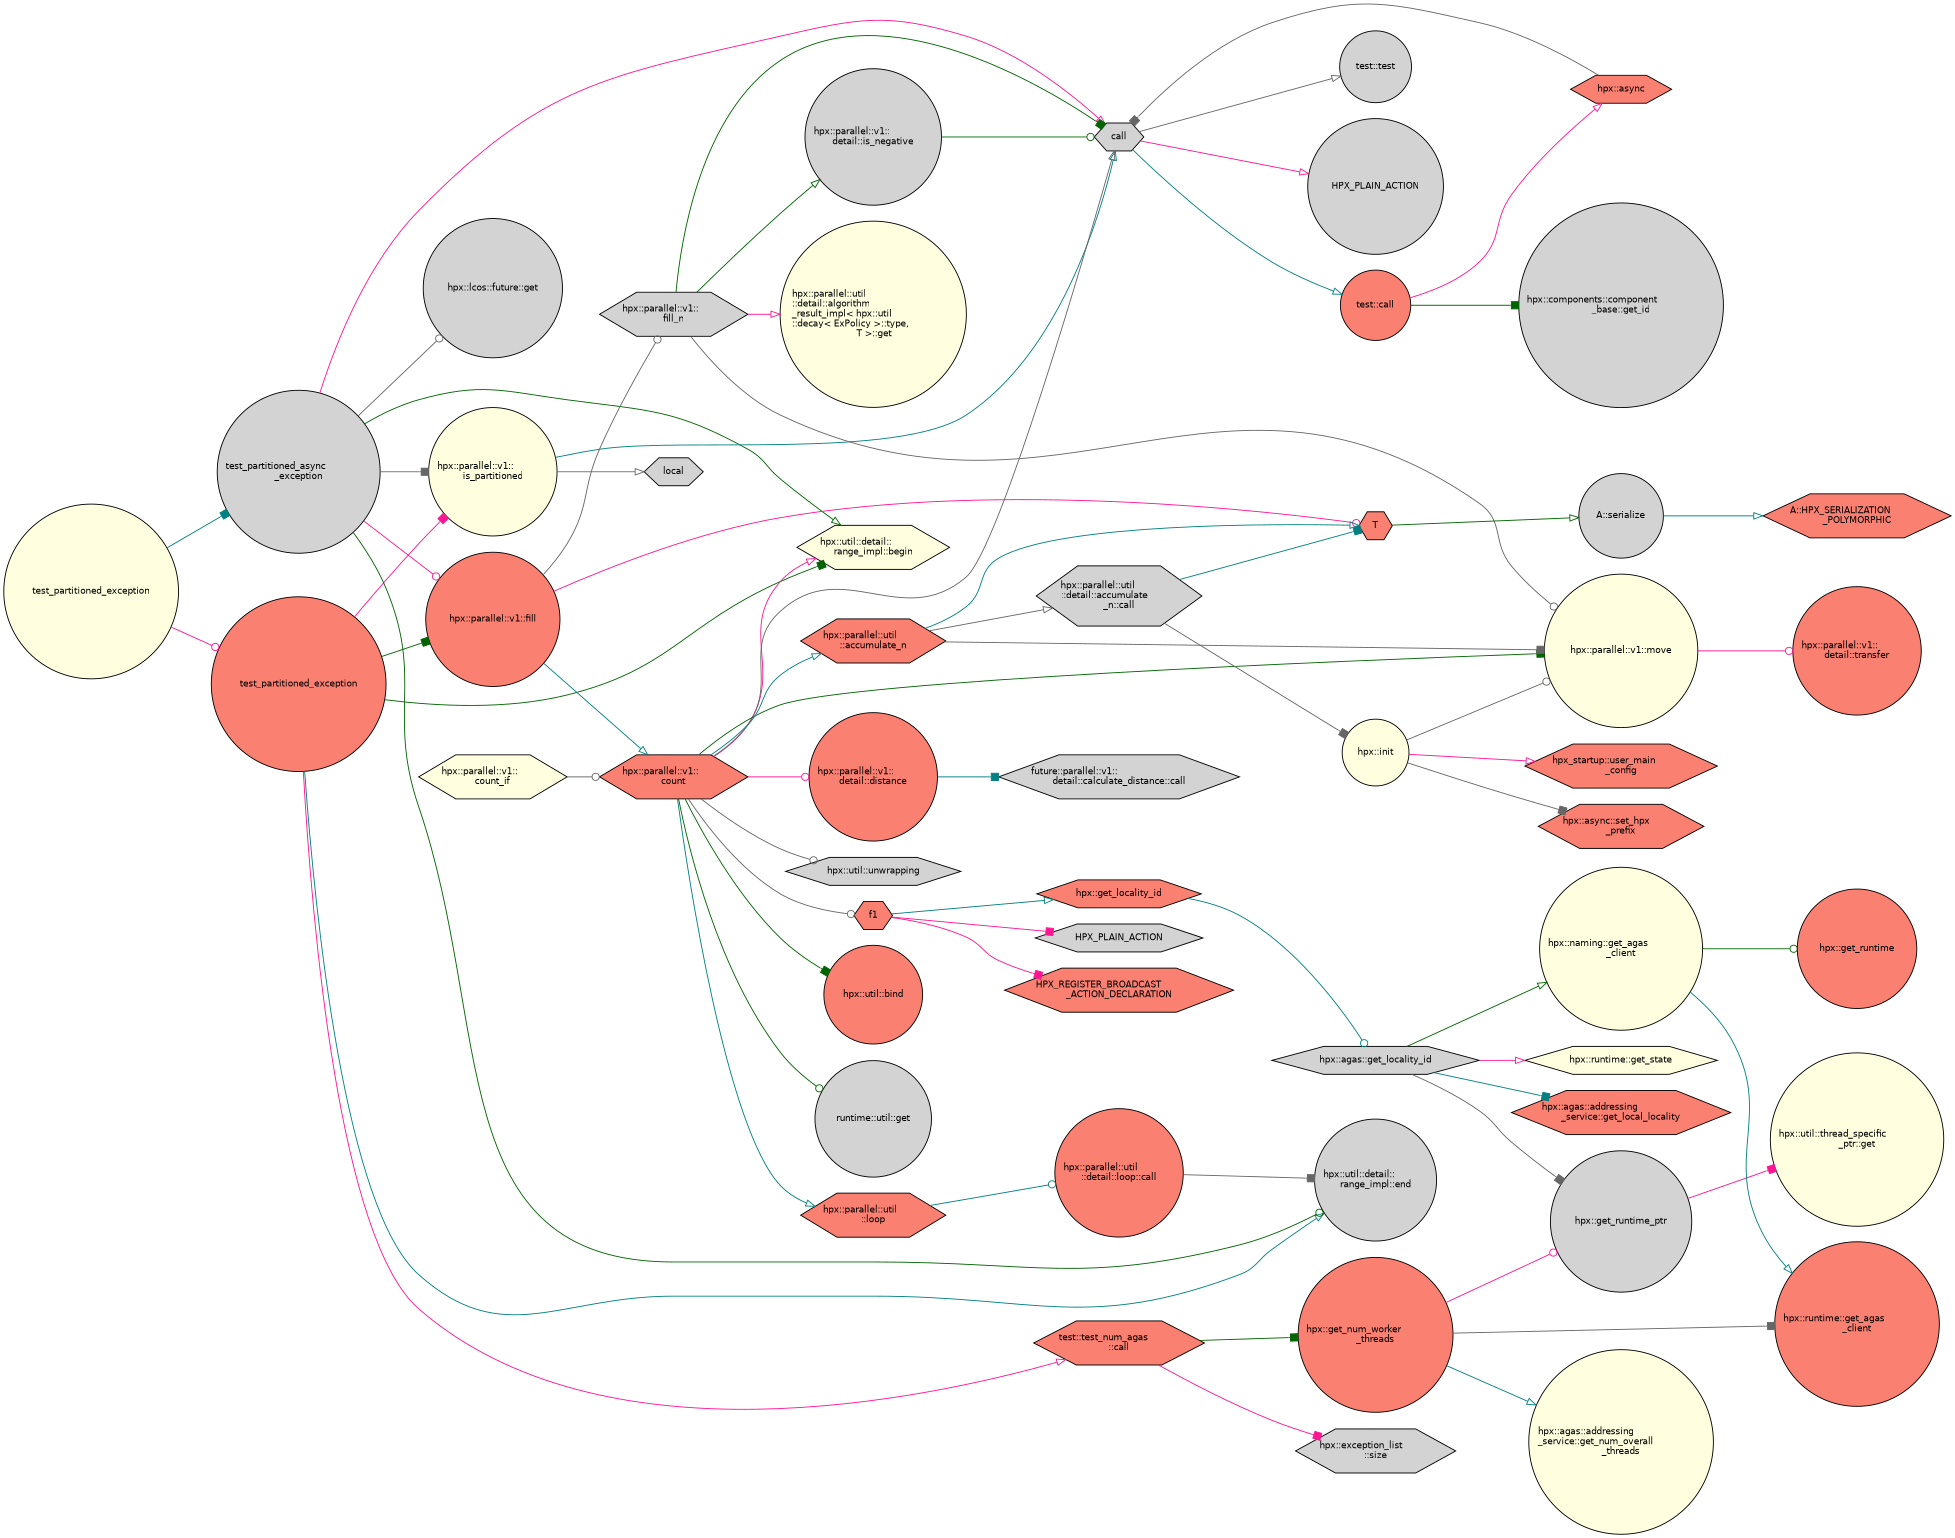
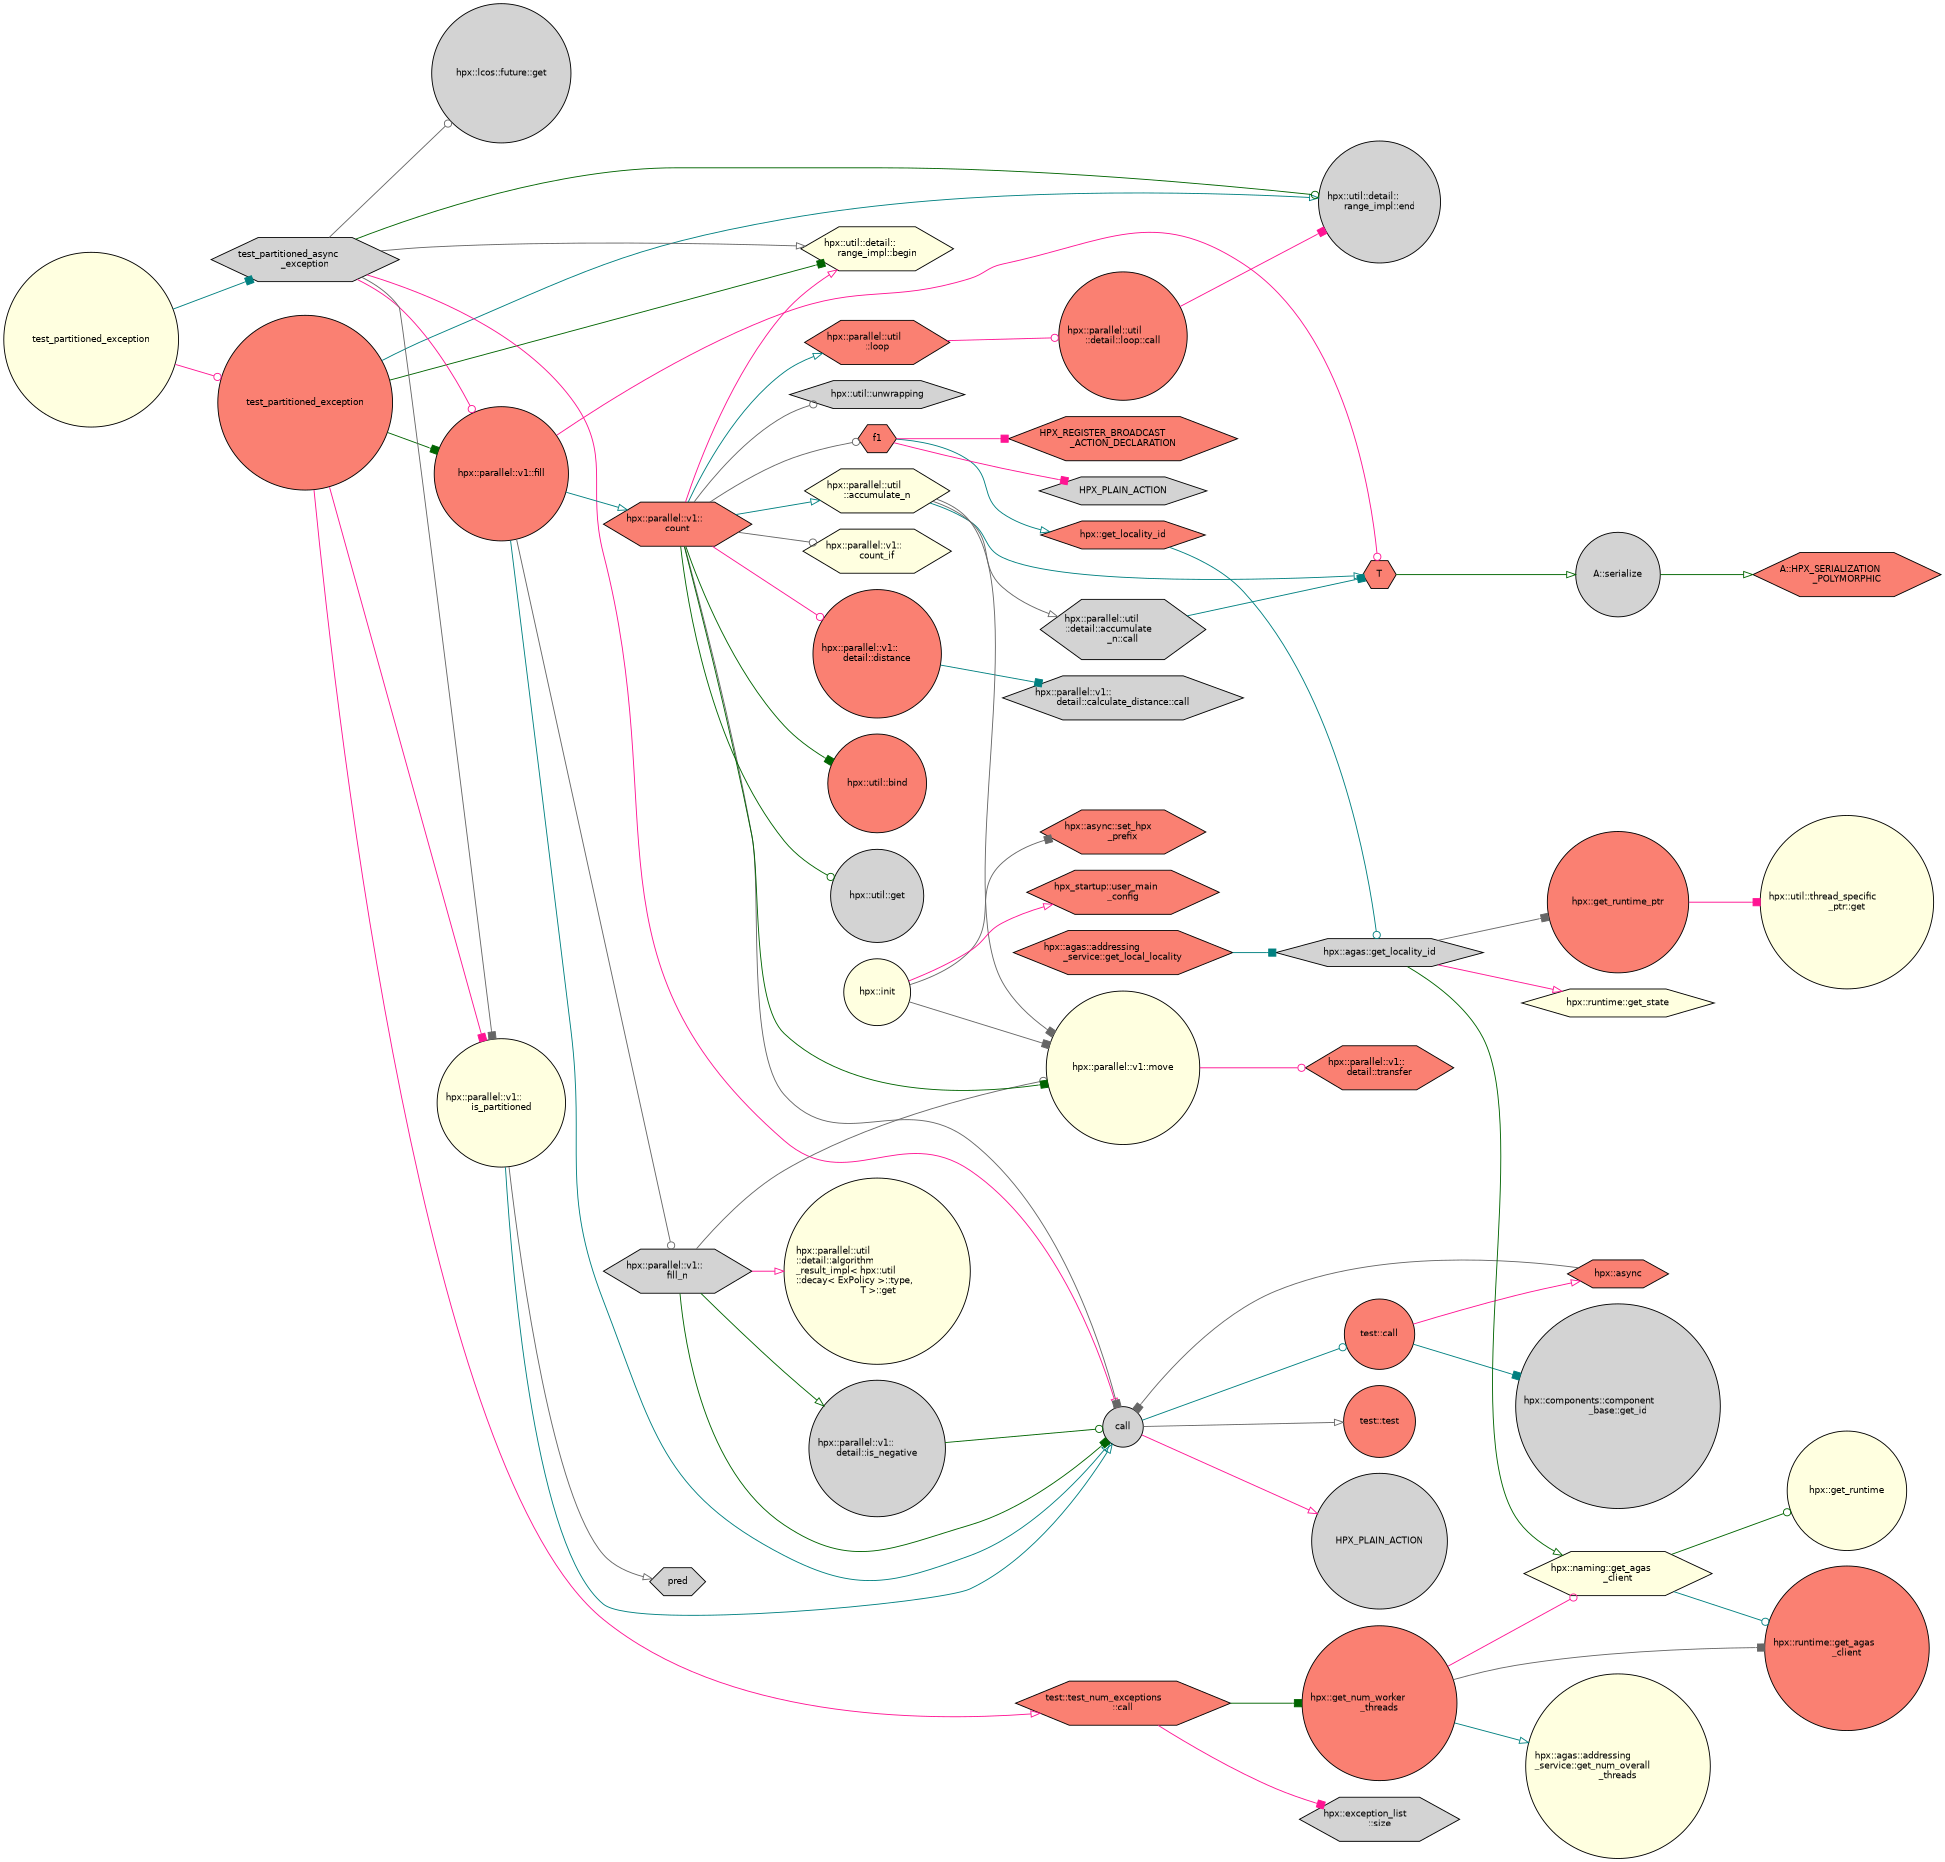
node "test::test": fillcolor lightgrey -> salmon
node "call": shape hexagon -> circle
edge "call" -> "test::call": arrowhead onormal -> odot
edge "test::call" -> "hpx::components::component _base::get_id": color darkgreen -> teal
edge "test_partitioned_async _exception" -> "hpx::util::detail:: range_impl::begin": color darkgreen -> gray40
node "test_partitioned_async _exception": shape circle -> hexagon
node "local": label "local" -> "pred"
edge "A::serialize" -> "A::HPX_SERIALIZATION _POLYMORPHIC": color teal -> darkgreen
edge "hpx::parallel::v1:: count" -> "call": arrowhead onormal -> box
node "hpx::parallel::util ::accumulate_n": fillcolor salmon -> lightyellow
node "hpx::parallel::v1:: detail::transfer": shape circle -> hexagon
edge "hpx::parallel::util ::detail::accumulate _n::call" -> "hpx::init": removed
edge "hpx::init" -> "hpx::parallel::v1::move": arrowhead odot -> box
edge "hpx::parallel::v1:: count_if" -> "hpx::parallel::v1:: count": reversed
node "future::parallel::v1:: detail::calculate_distance::call": label "future::parallel::v1:: detail::calculate_distance::call" -> "hpx::parallel::v1:: detail::calculate_distance::call"
node "hpx::naming::get_agas _client": shape circle -> hexagon
node "hpx::get_runtime": fillcolor salmon -> lightyellow
edge "hpx::agas::get_locality_id" -> "hpx::agas::addressing _service::get_local_locality": reversed
node "runtime::util::get": label "runtime::util::get" -> "hpx::util::get"
edge "hpx::naming::get_agas _client" -> "hpx::runtime::get_agas _client": arrowhead onormal -> odot
edge "hpx::parallel::util ::detail::loop::call" -> "hpx::util::detail:: range_impl::end": color gray40 -> deeppink
edge "hpx::parallel::util ::loop" -> "hpx::parallel::util ::detail::loop::call": color teal -> deeppink
node "hpx::get_runtime_ptr": fillcolor lightgrey -> salmon
edge "hpx::parallel::v1::fill" -> "call": added
edge "hpx::get_num_worker _threads" -> "hpx::get_runtime_ptr": now "hpx::get_num_worker _threads" -> "hpx::naming::get_agas _client"
node "test::test_num_agas ::call": label "test::test_num_agas ::call" -> "test::test_num_exceptions ::call"
